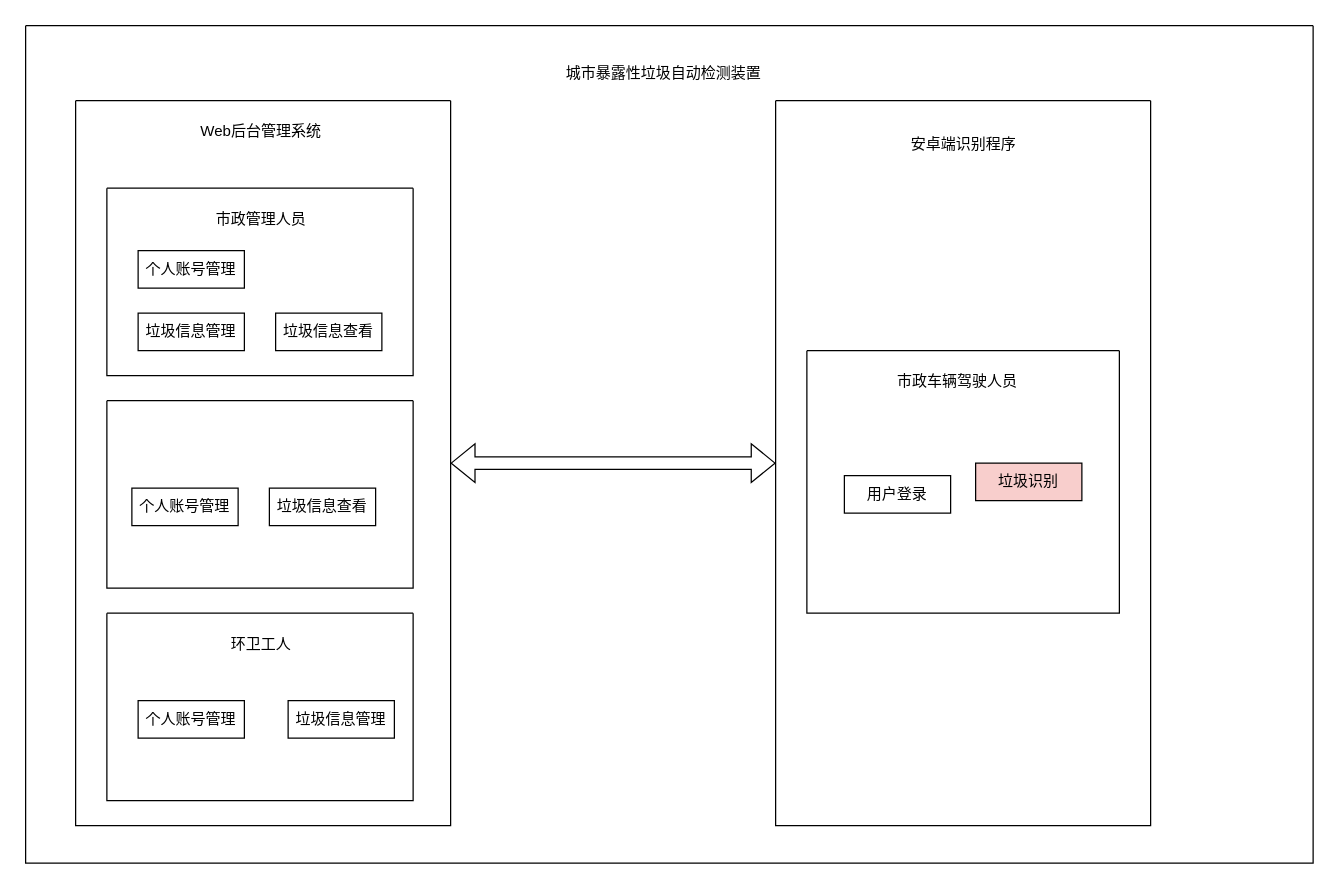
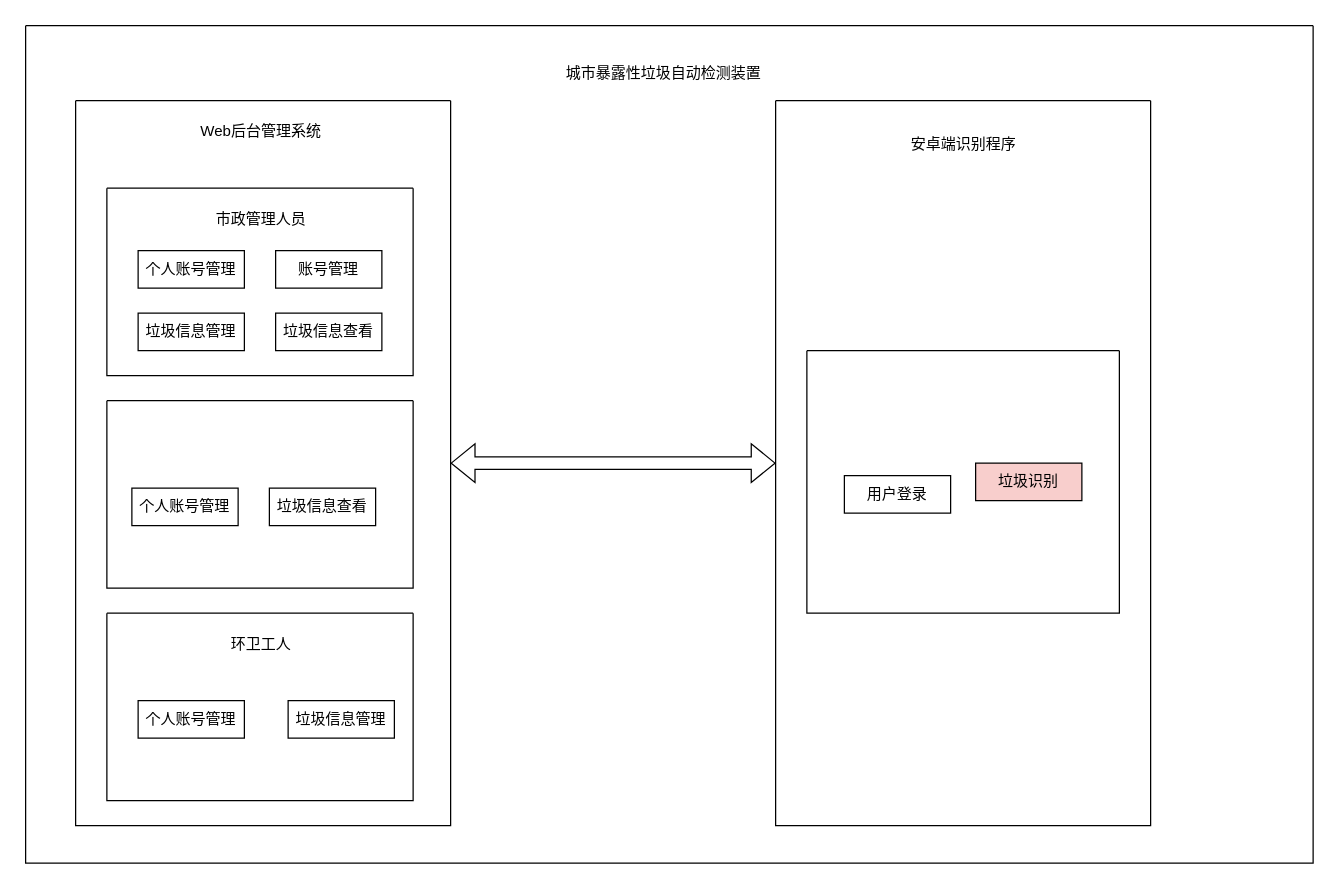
node "账号管理": added
node "市政车辆驾驶人员": removed
